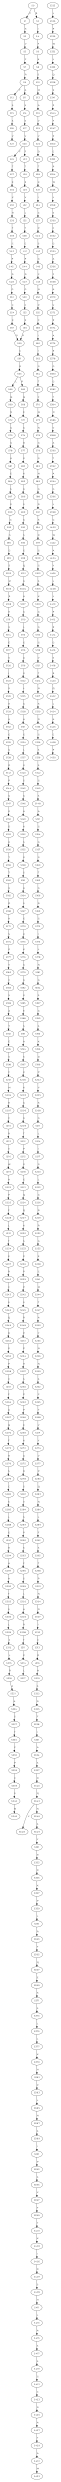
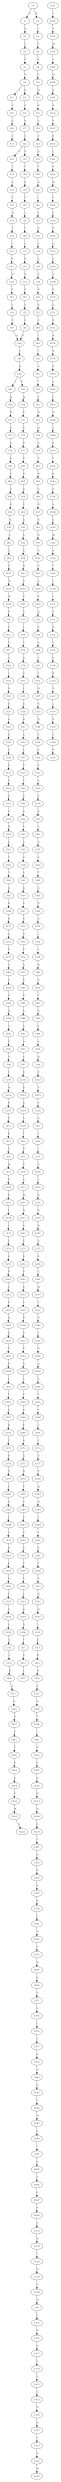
edge "S343" -> "S348": now "S345" -> "S348"
